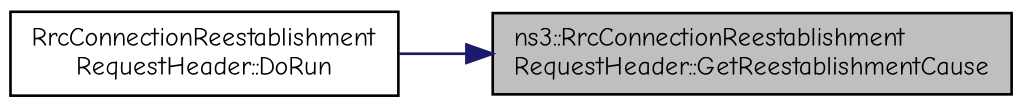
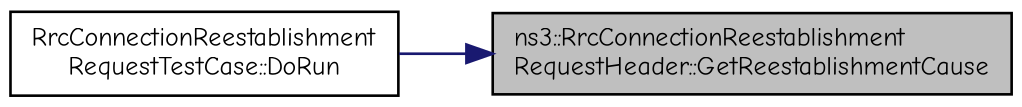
node "RrcConnectionReestablishment RequestHeader::DoRun": label "RrcConnectionReestablishment RequestHeader::DoRun" -> "RrcConnectionReestablishment RequestTestCase::DoRun"
